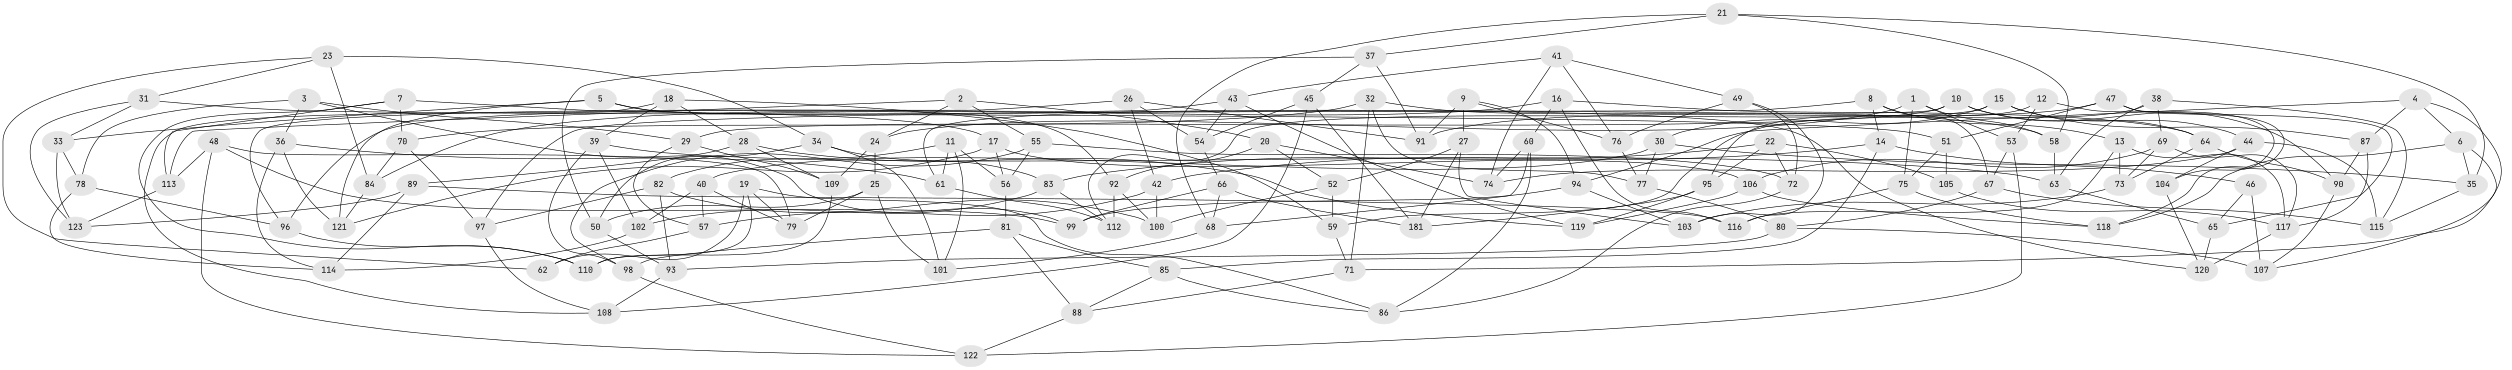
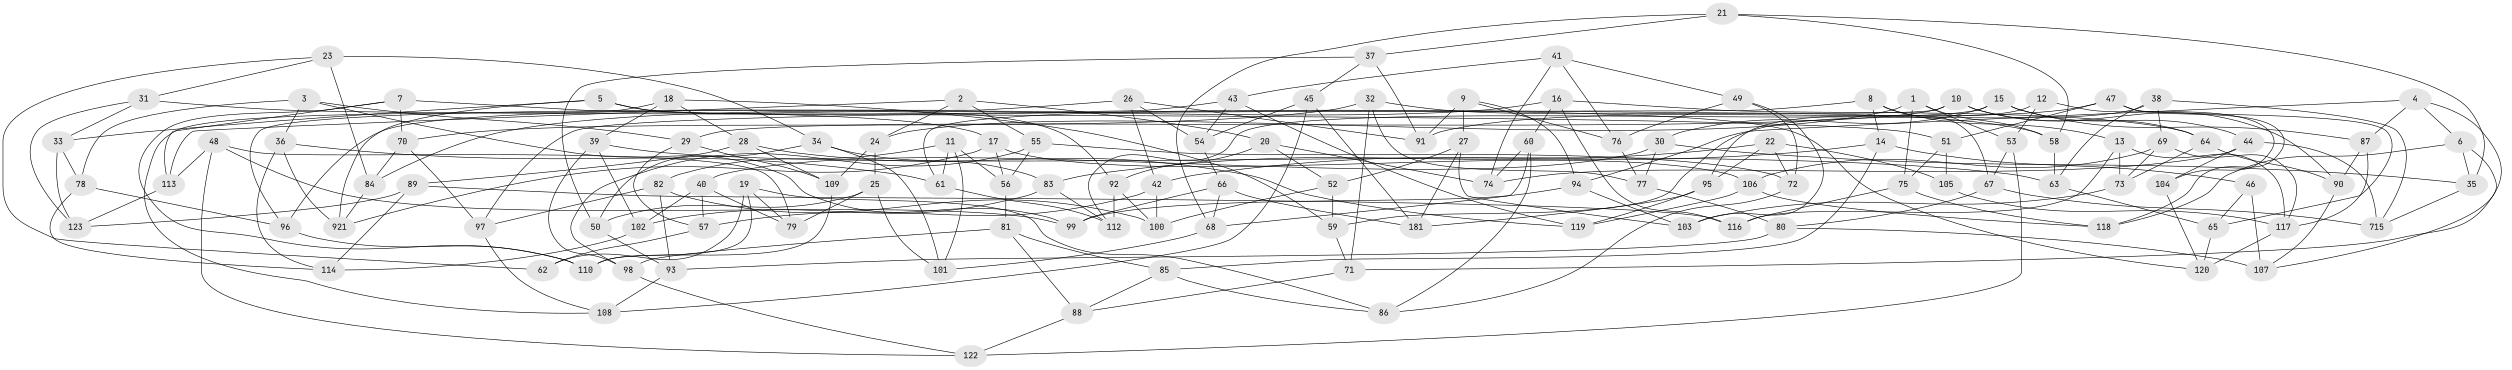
node "121": label "121" -> "921"
node "115": label "115" -> "715"
